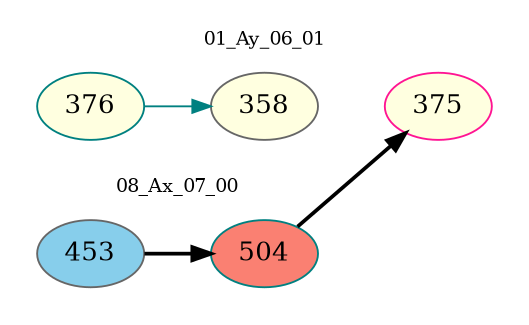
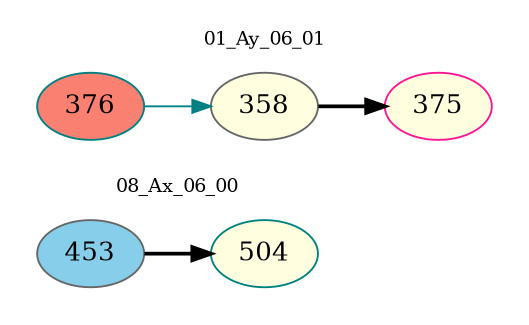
node "376": fillcolor lightyellow -> salmon
edge "504" -> "375": now "358" -> "375"
cluster "08_Ax_07_00": label "08_Ax_07_00" -> "08_Ax_06_00"
node "504": fillcolor salmon -> lightyellow
